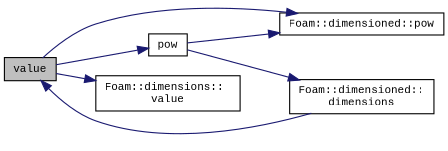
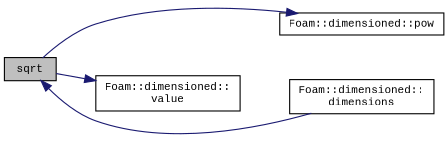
node "pow": removed
node "value": label "value" -> "sqrt"
node "Foam::dimensions:: value": label "Foam::dimensions:: value" -> "Foam::dimensioned:: value"
